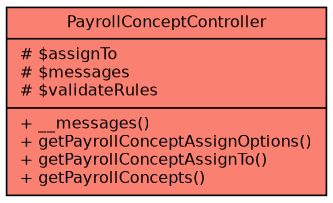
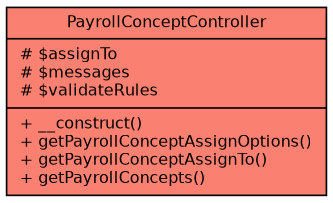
node "PayrollConceptController": text "+ __messages()" -> "+ __construct()"
